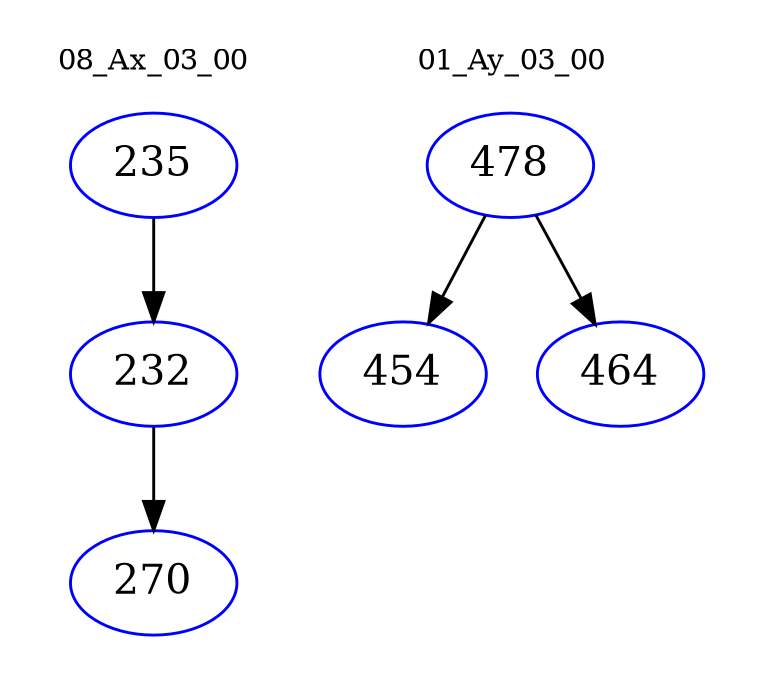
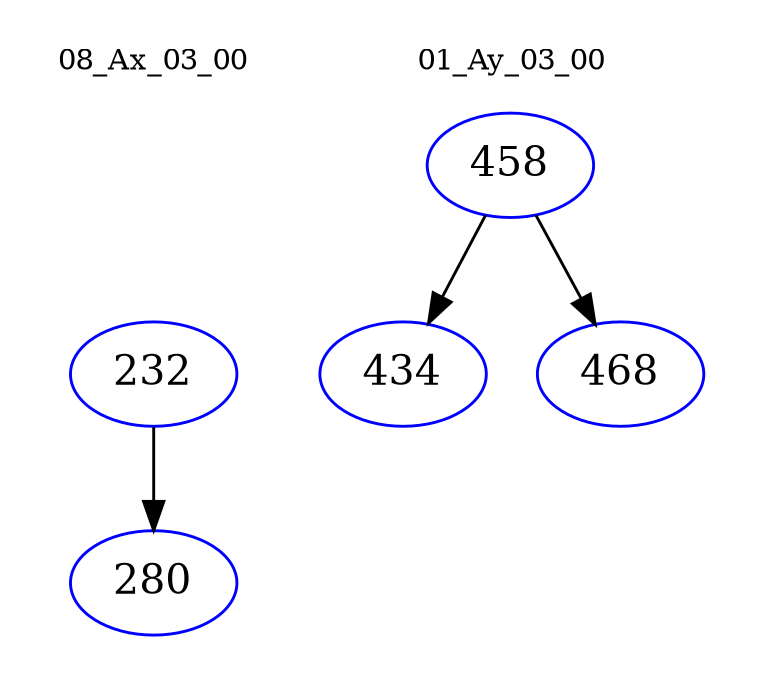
node "235": removed
node "478": label "478" -> "458"
node "454": label "454" -> "434"
node "464": label "464" -> "468"
node "270": label "270" -> "280"
